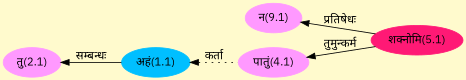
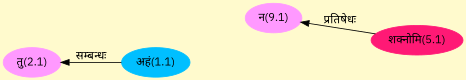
node "पातुं(4.1)": removed
